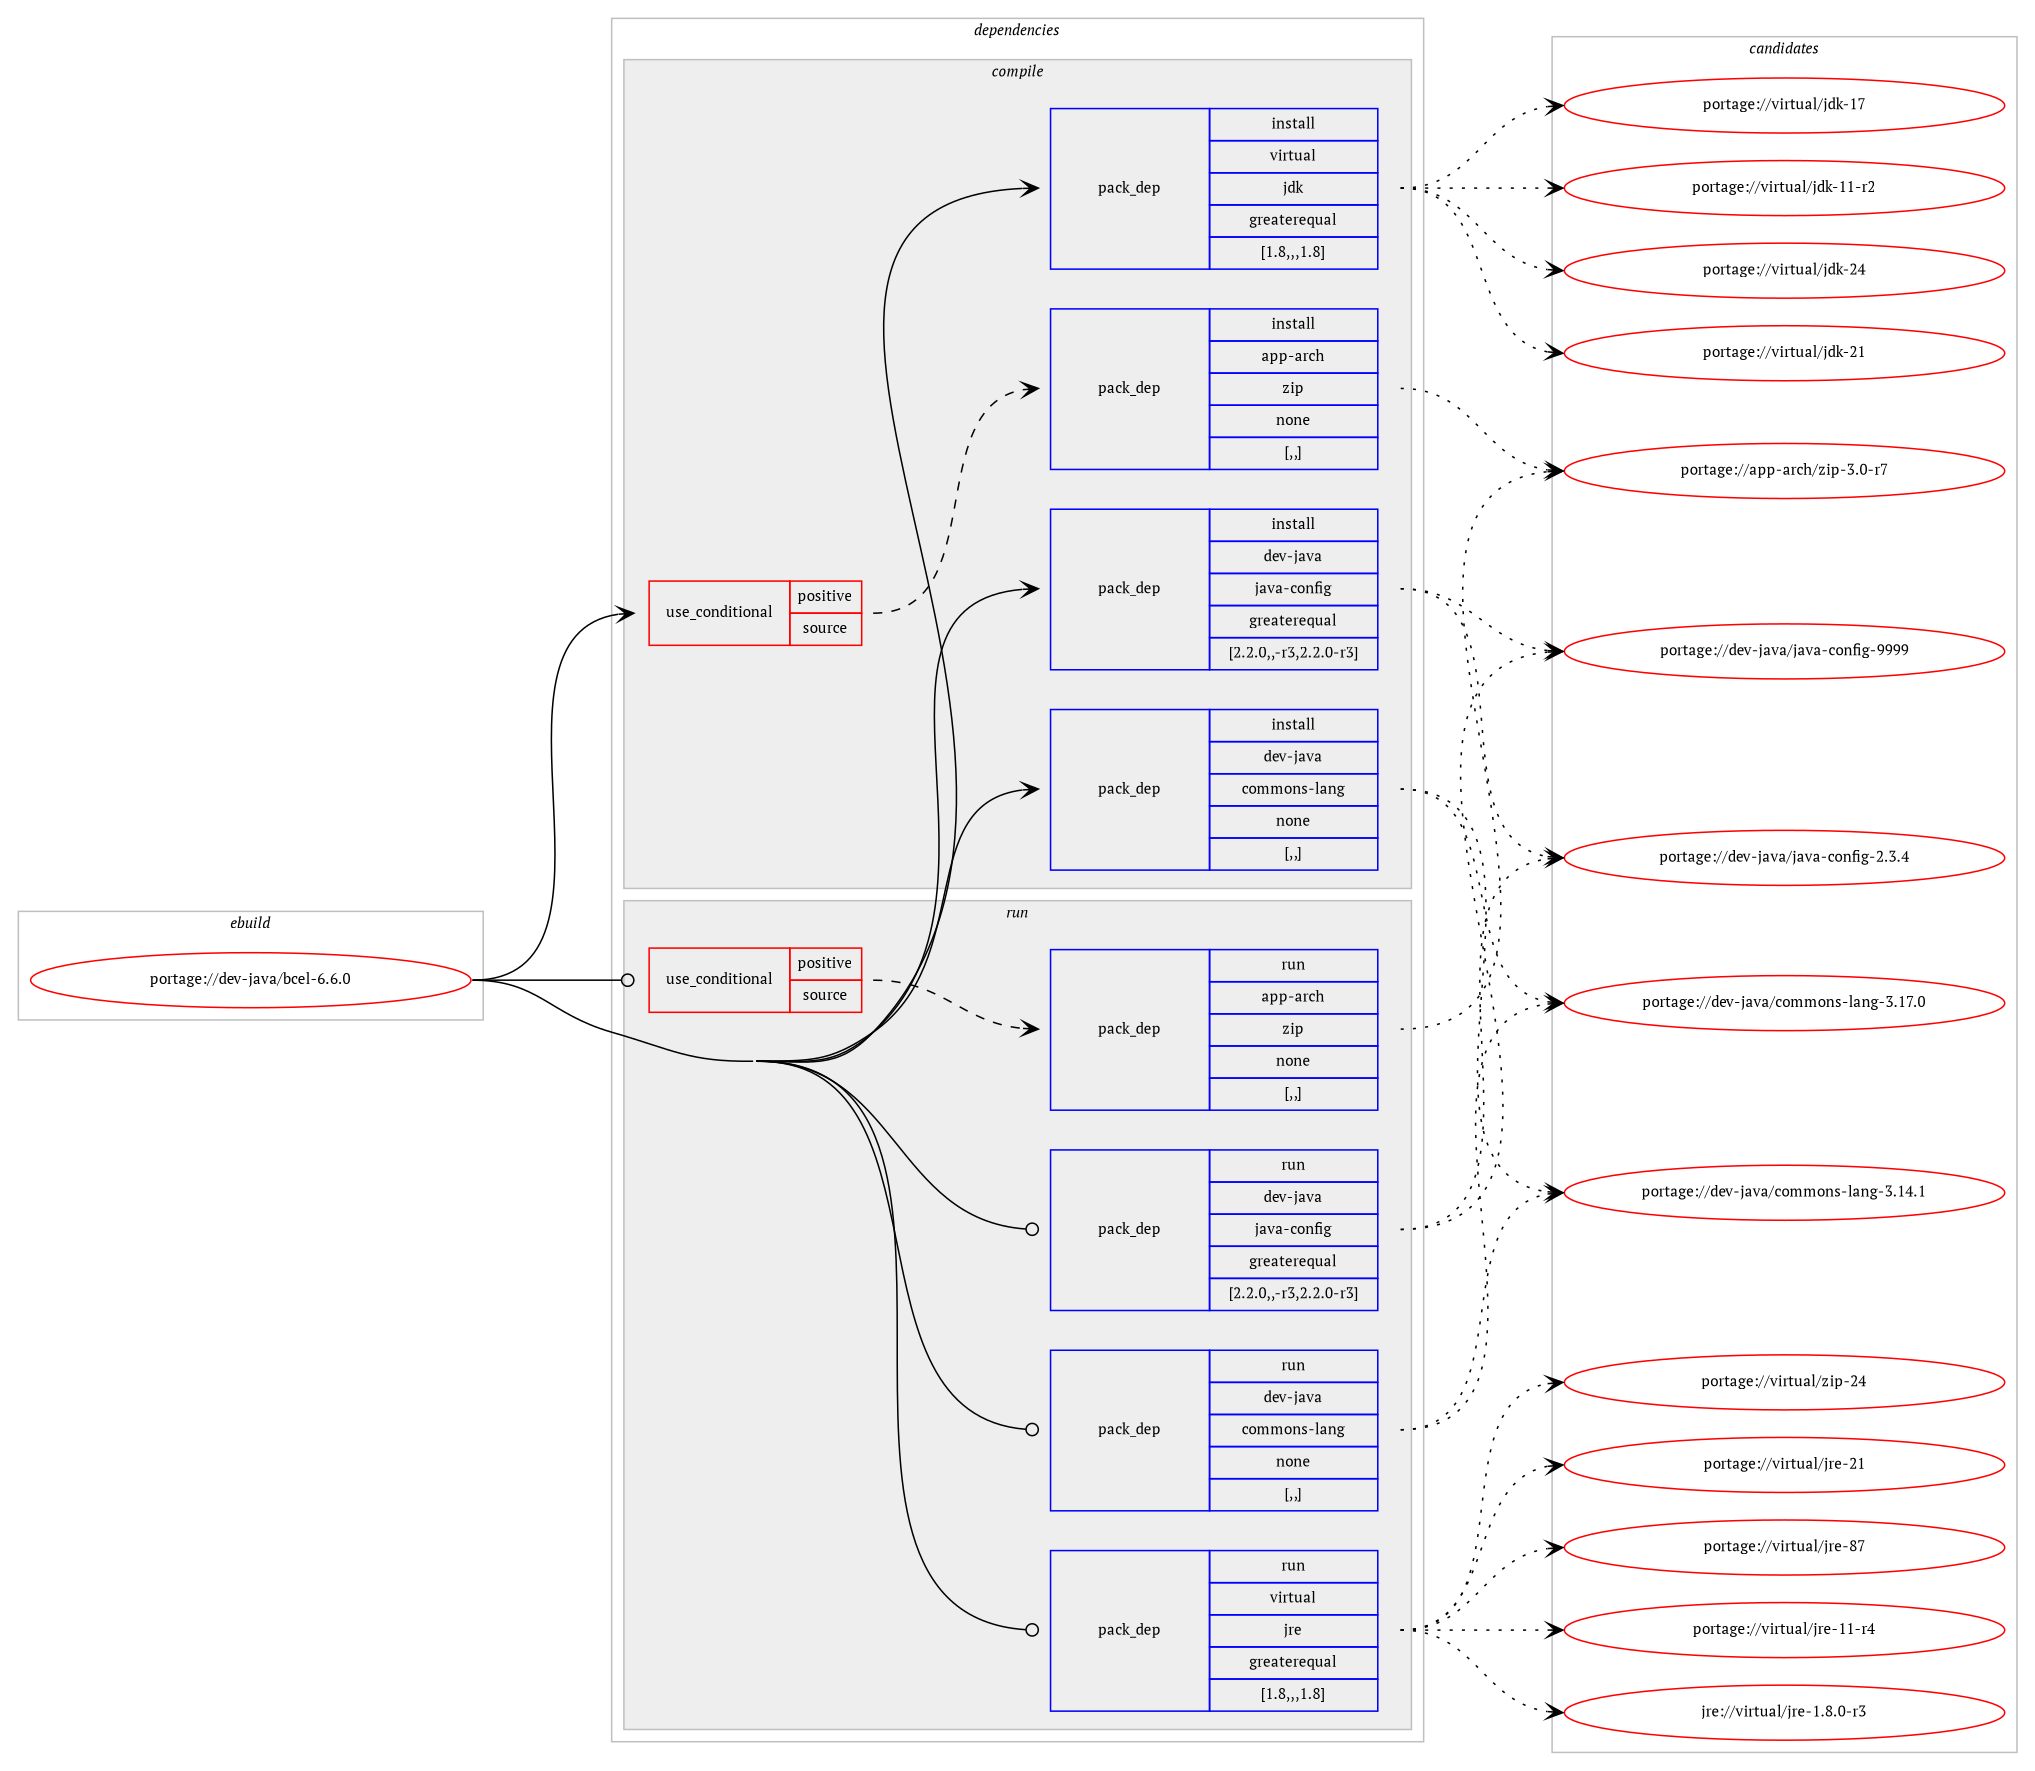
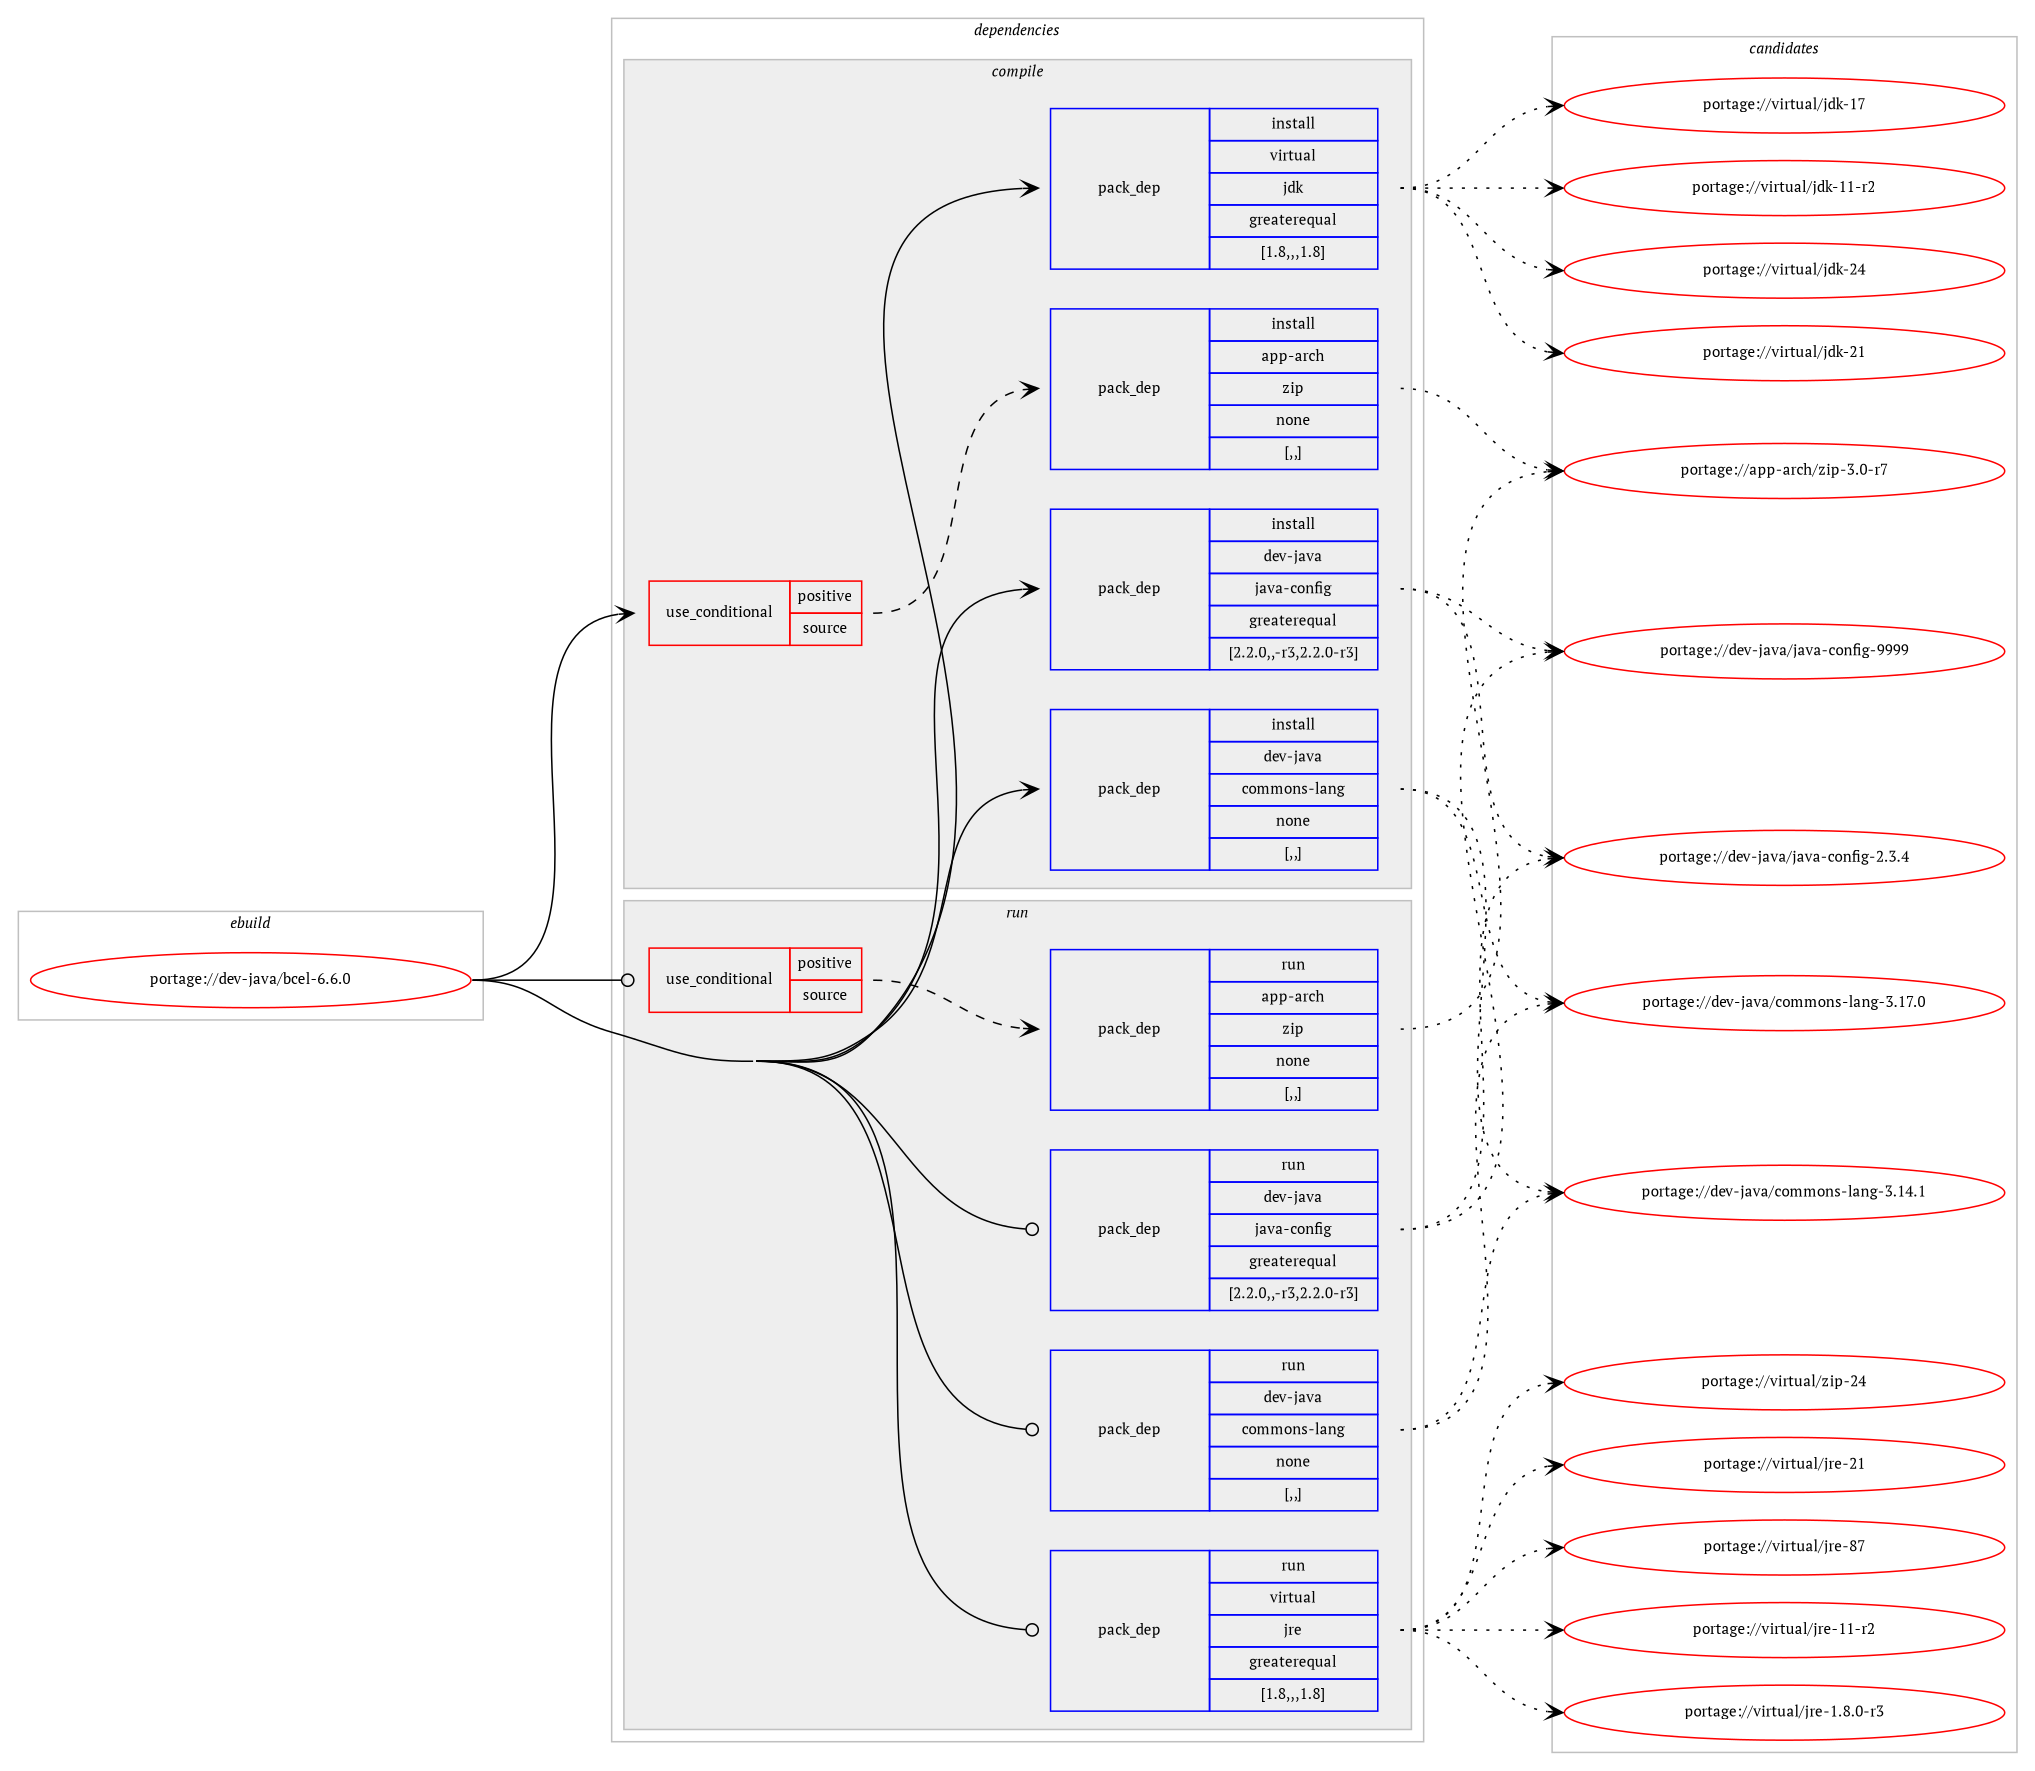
node "portage://virtual/jre-11-r4": label "portage://virtual/jre-11-r4" -> "portage://virtual/jre-11-r2"
node "jre://virtual/jre-1.8.0-r3": label "jre://virtual/jre-1.8.0-r3" -> "portage://virtual/jre-1.8.0-r3"
